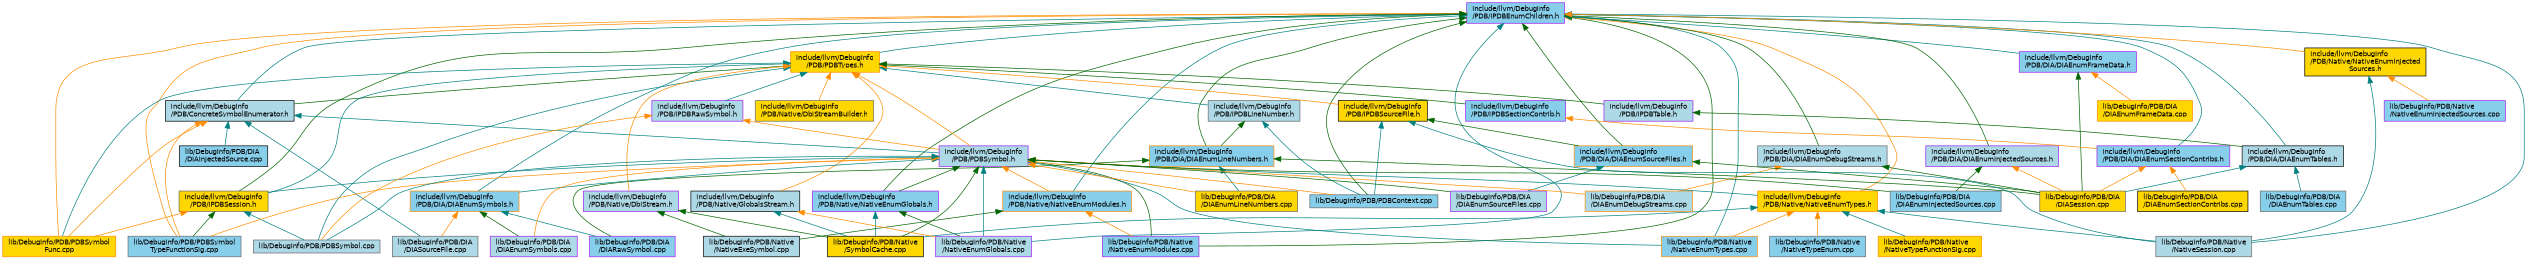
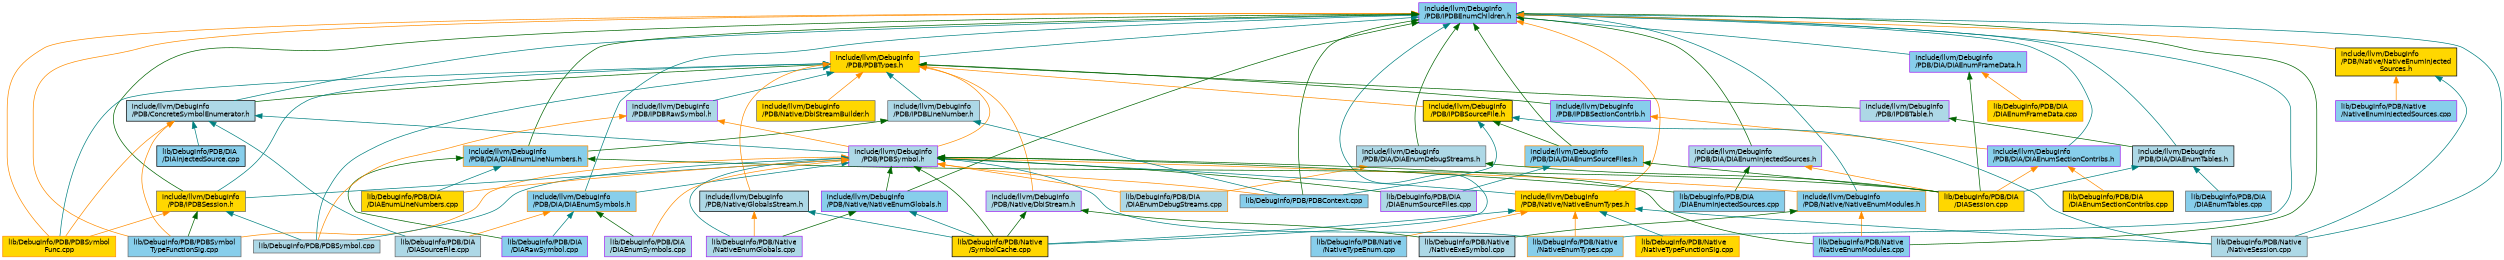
edge "lib/DebugInfo/PDB/Native /NativeEnumGlobals.cpp" -> "include/llvm/DebugInfo /PDB/IPDBEnumChildren.h": now "lib/DebugInfo/PDB/Native /SymbolCache.cpp" -> "include/llvm/DebugInfo /PDB/IPDBEnumChildren.h"
